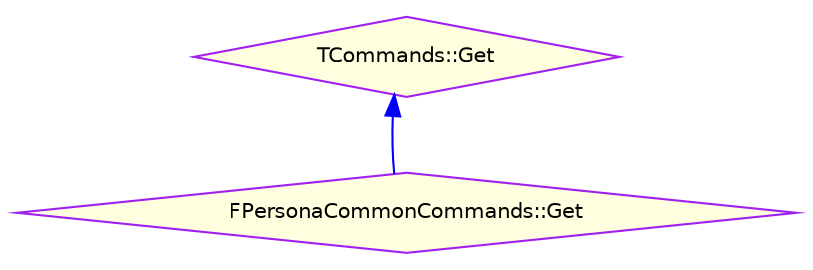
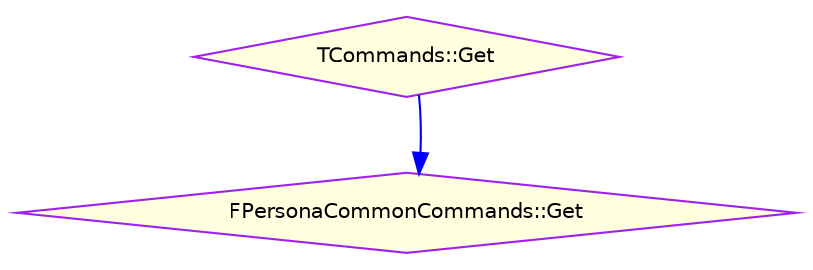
edge "FPersonaCommonCommands::Get" -> "TCommands::Get": reversed
